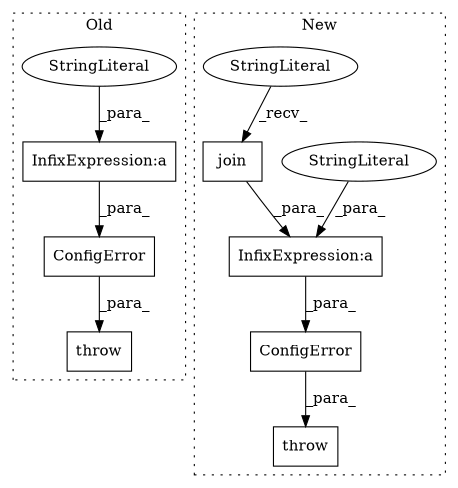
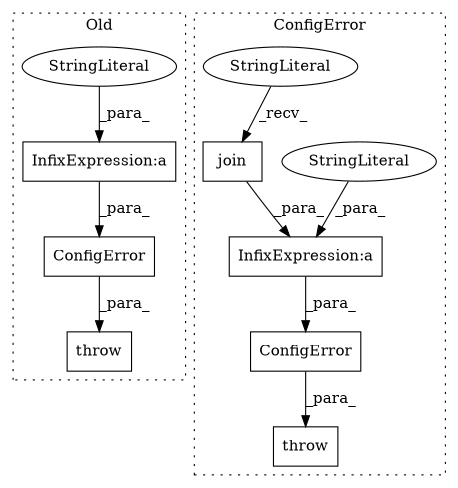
cluster "New": label "New" -> "ConfigError"
